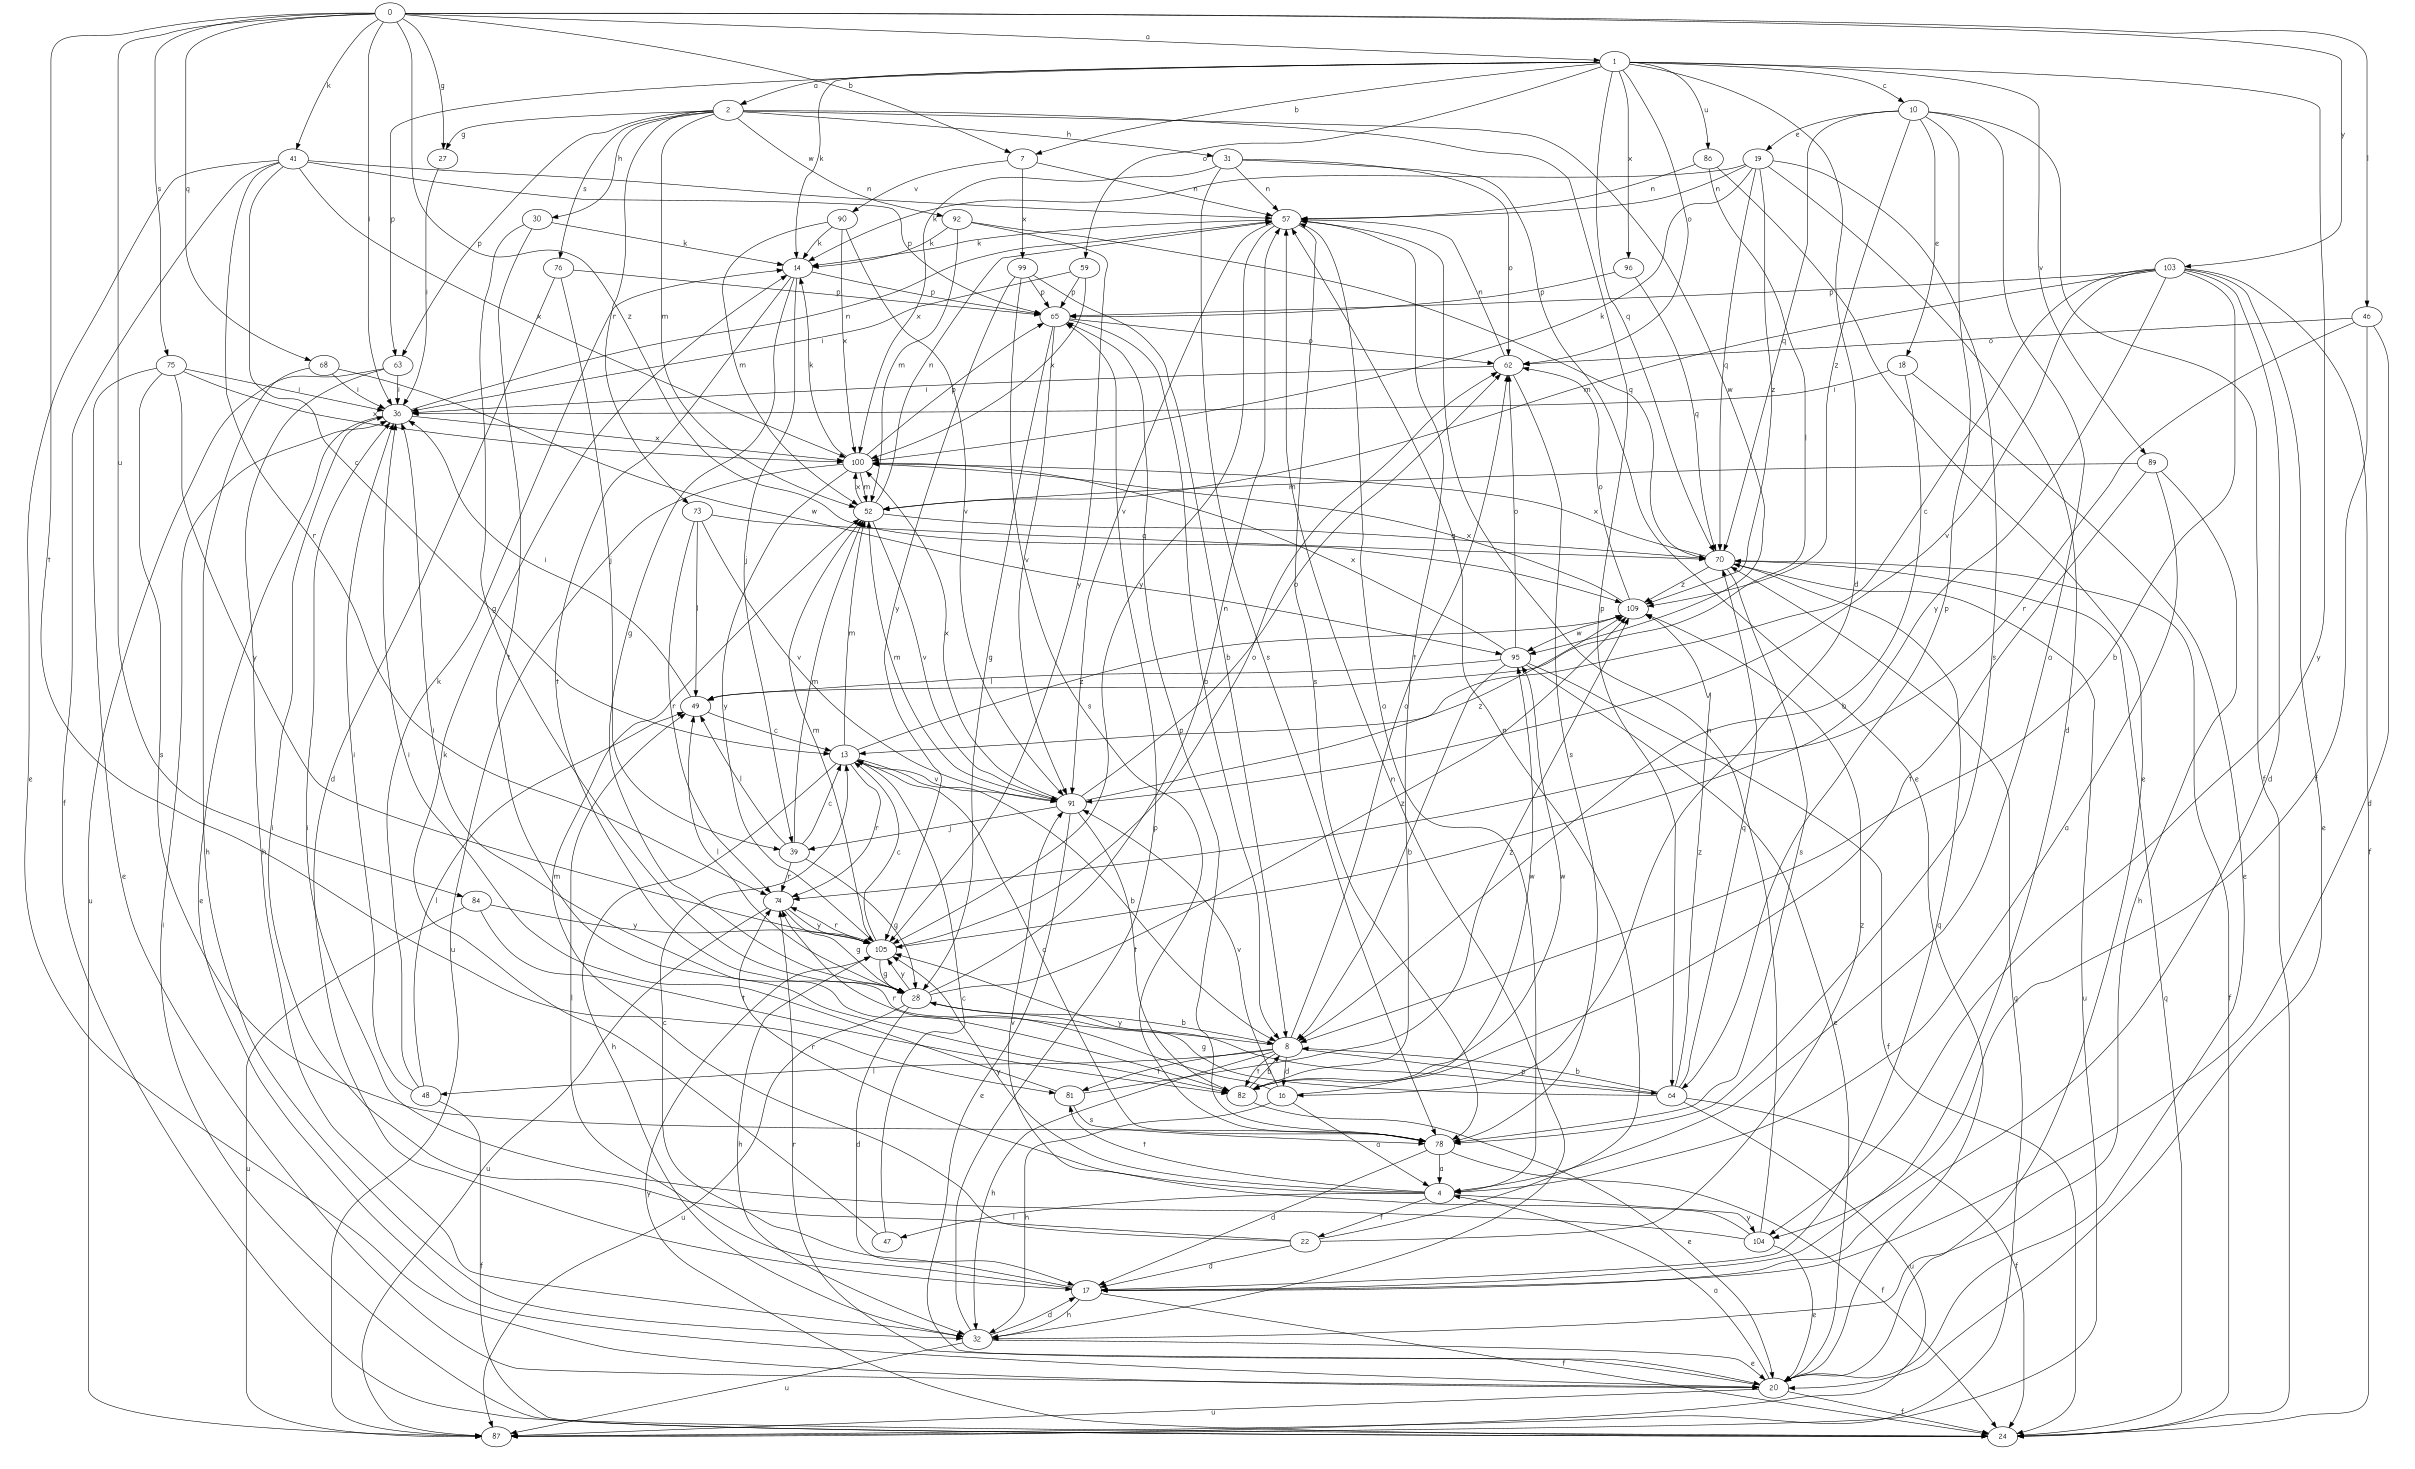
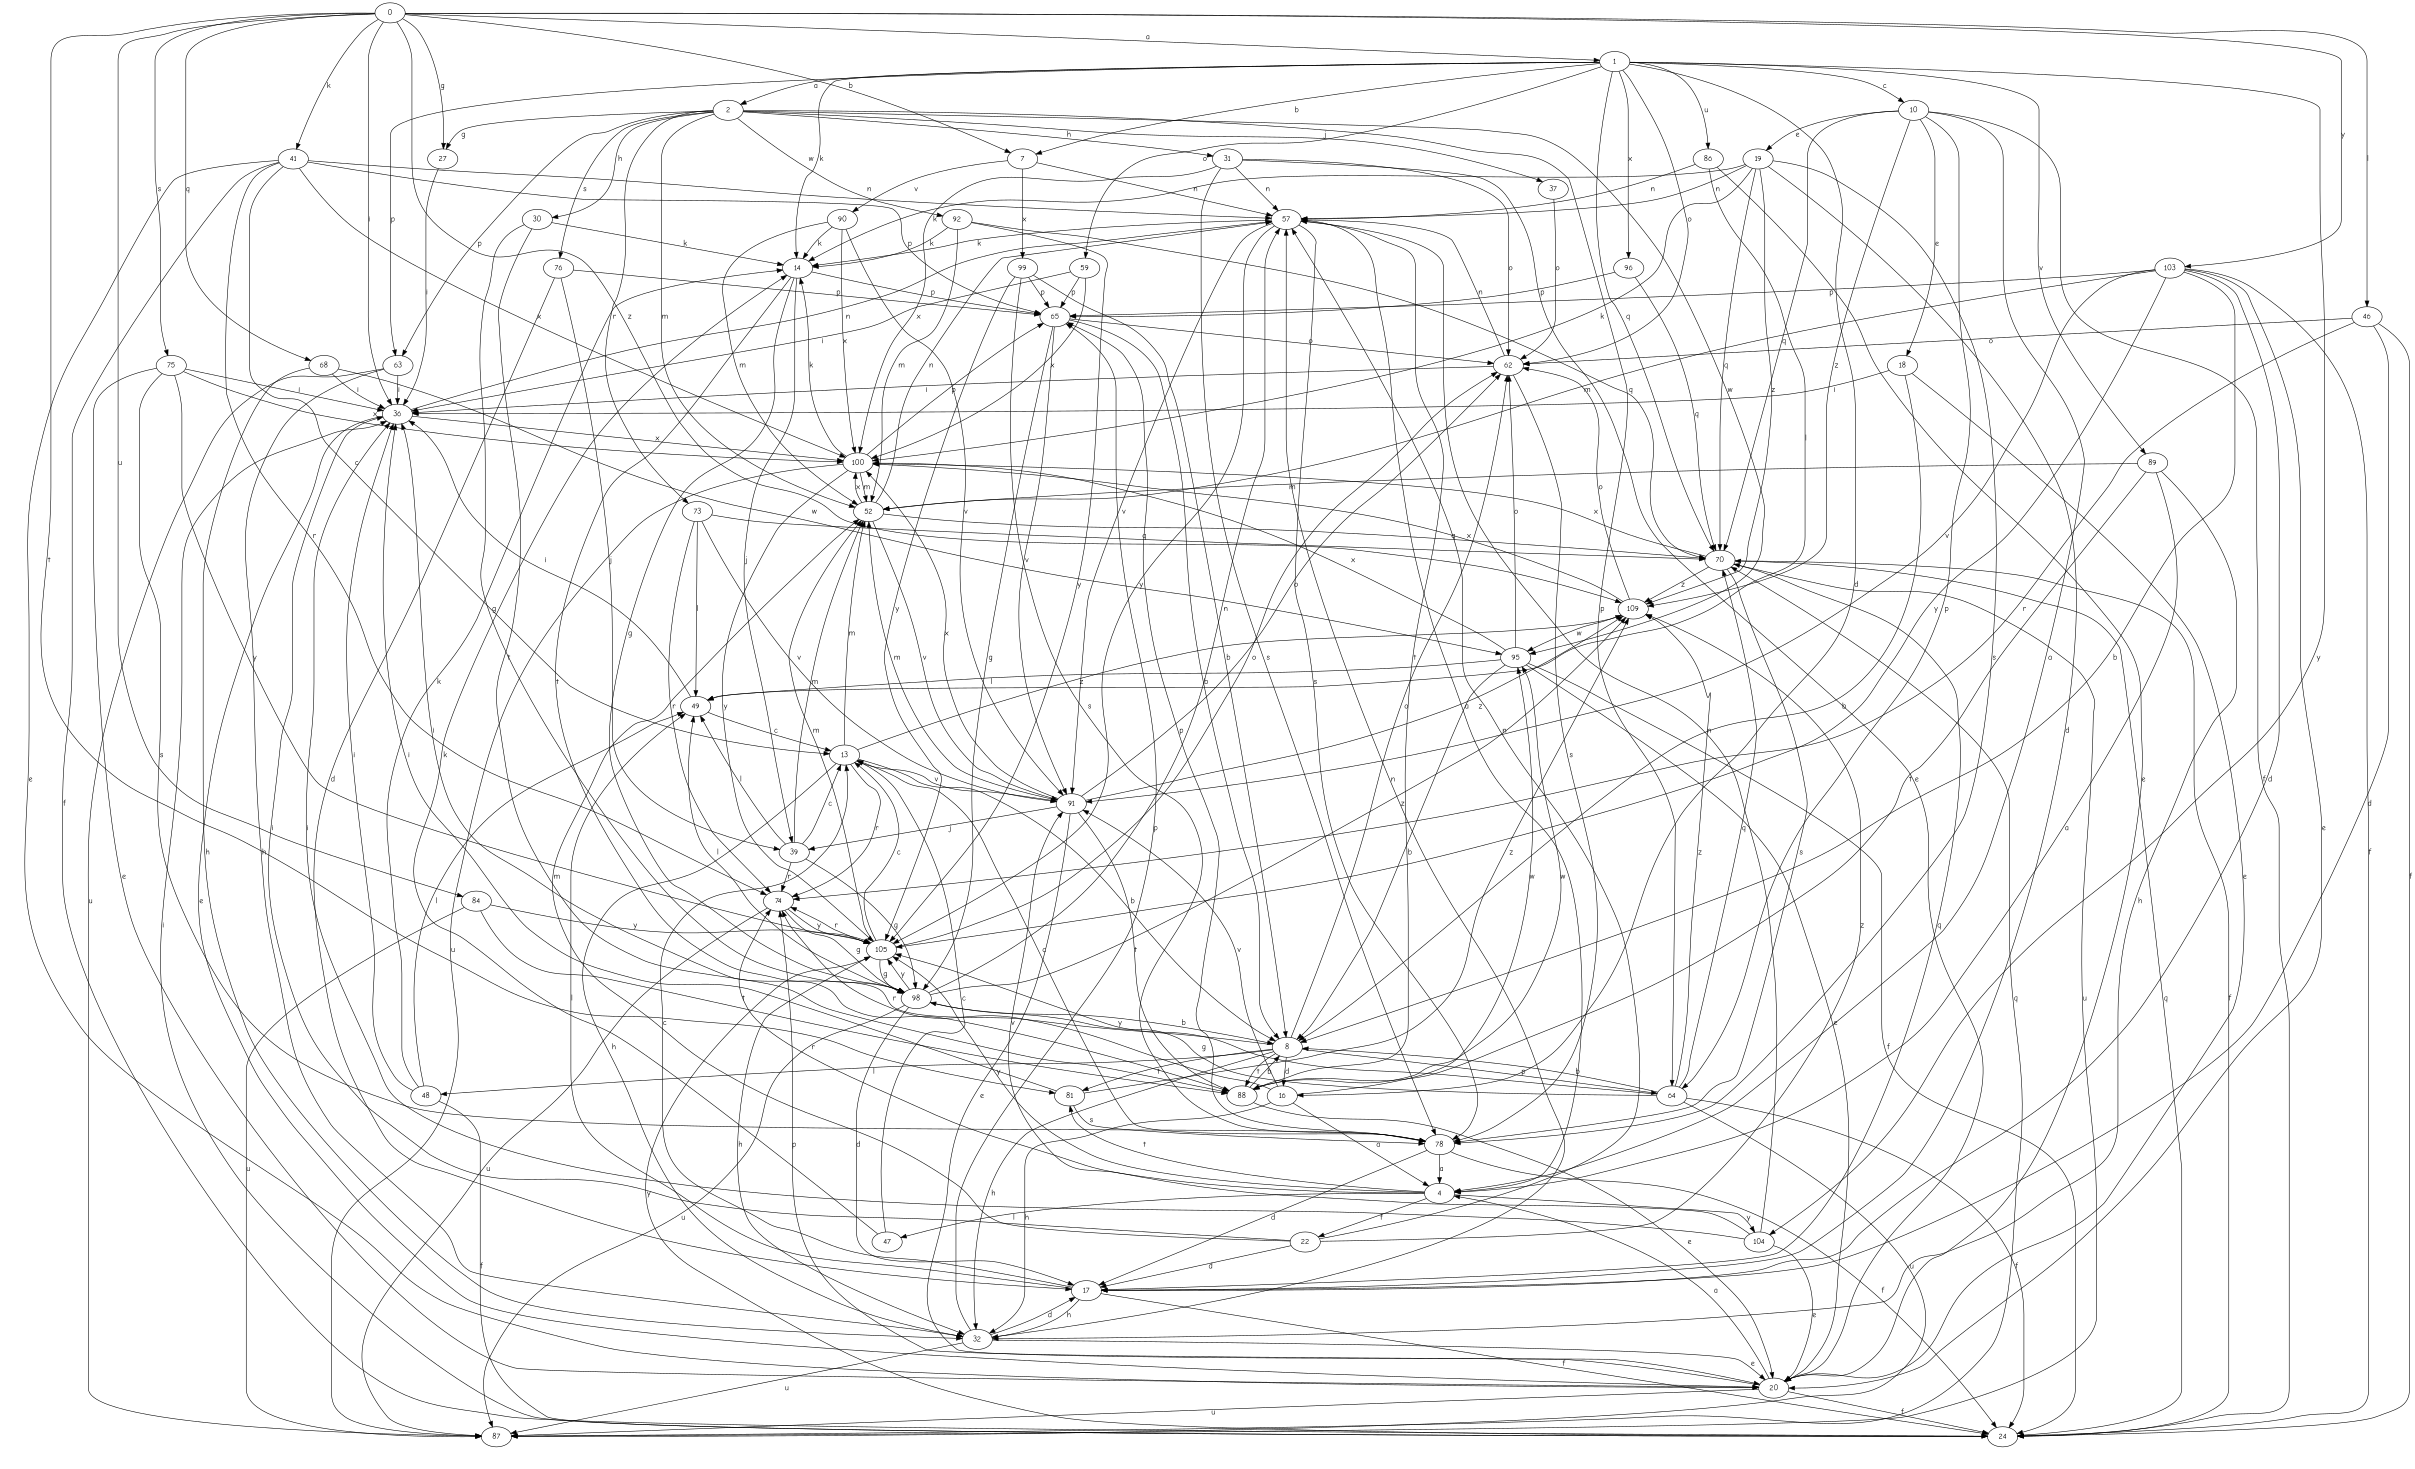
node "37": added
edge "103" -> "13": removed, label "c"
edge "4" -> "57": reversed
edge "46" -> "104": now "46" -> "24"
node "28": label "28" -> "98"
node "82": label "82" -> "88"
edge "20" -> "74": label "r" -> "p"
